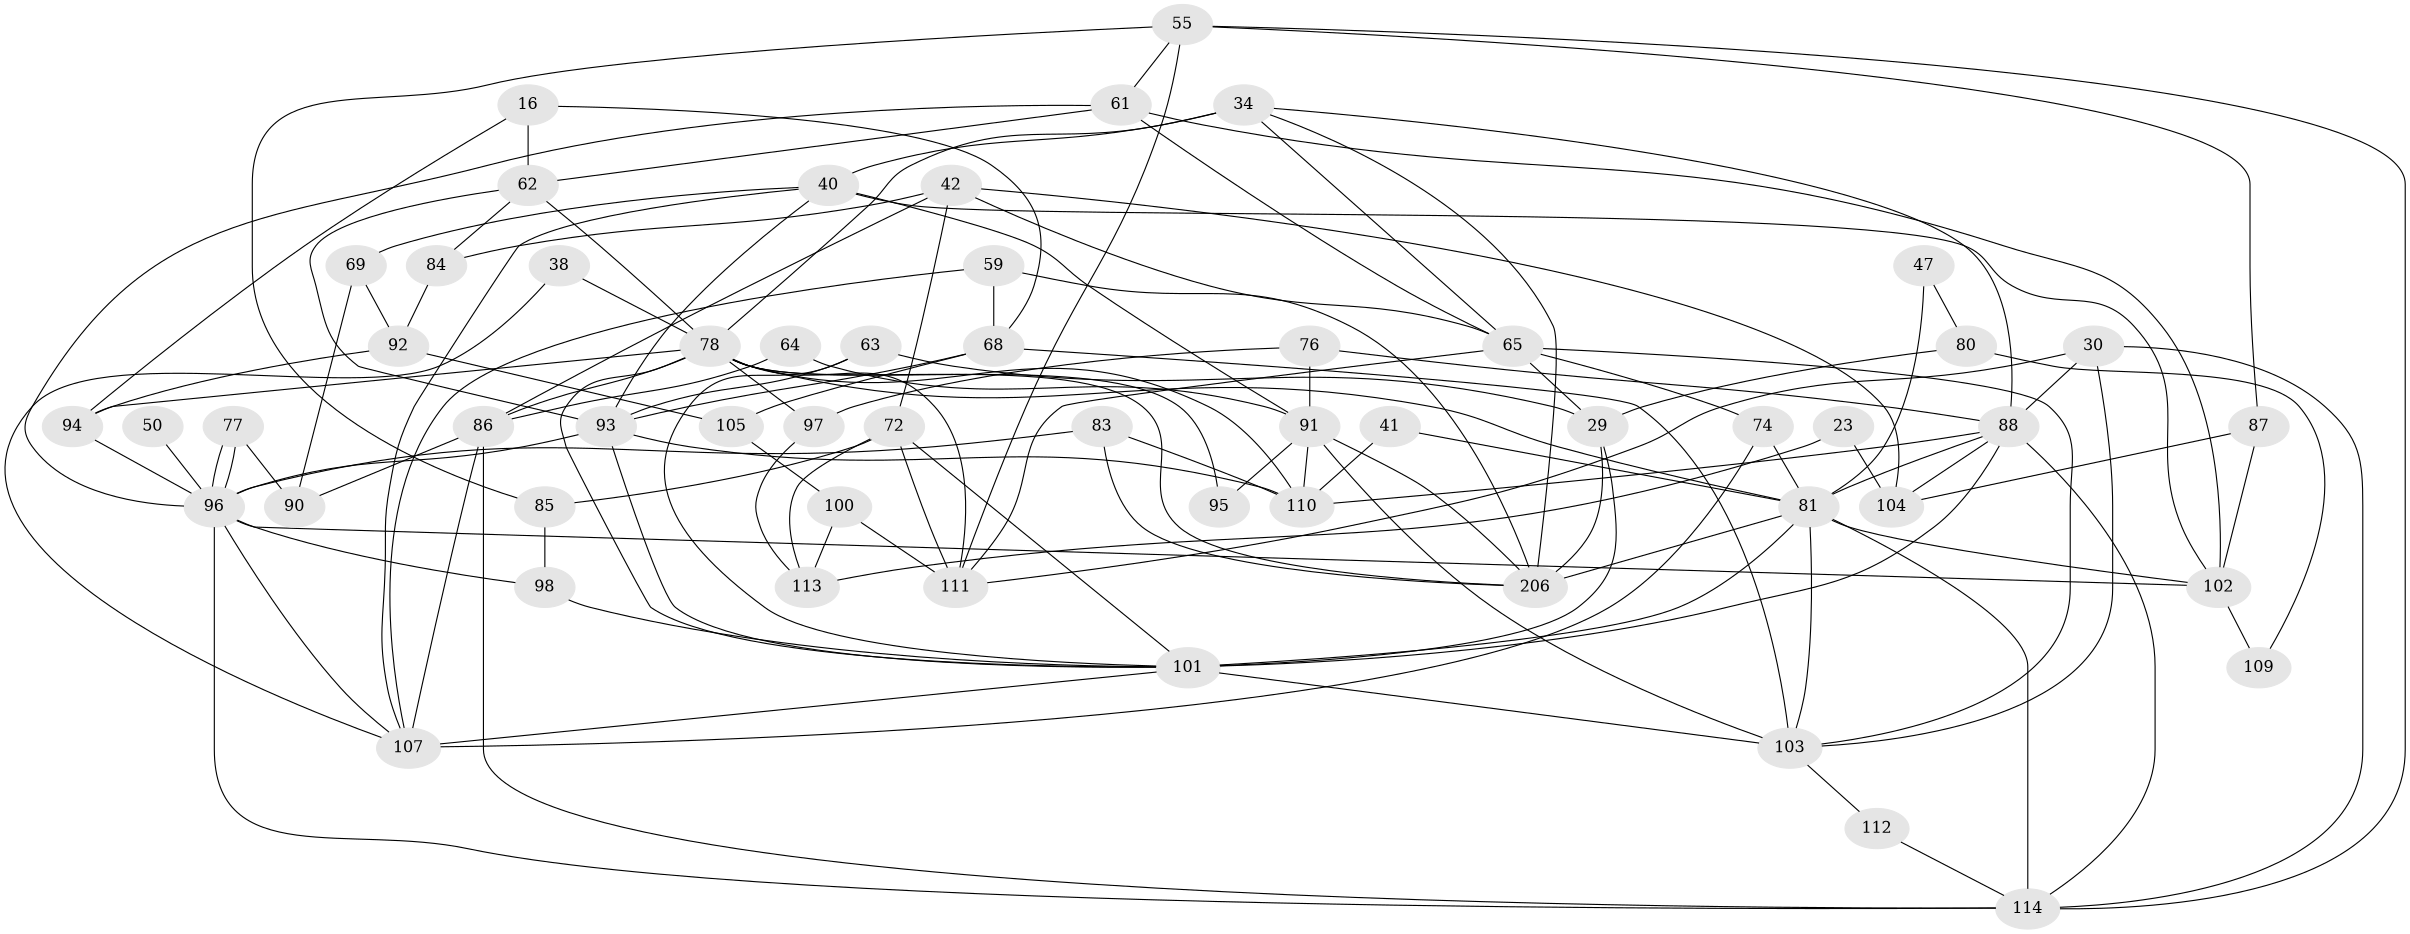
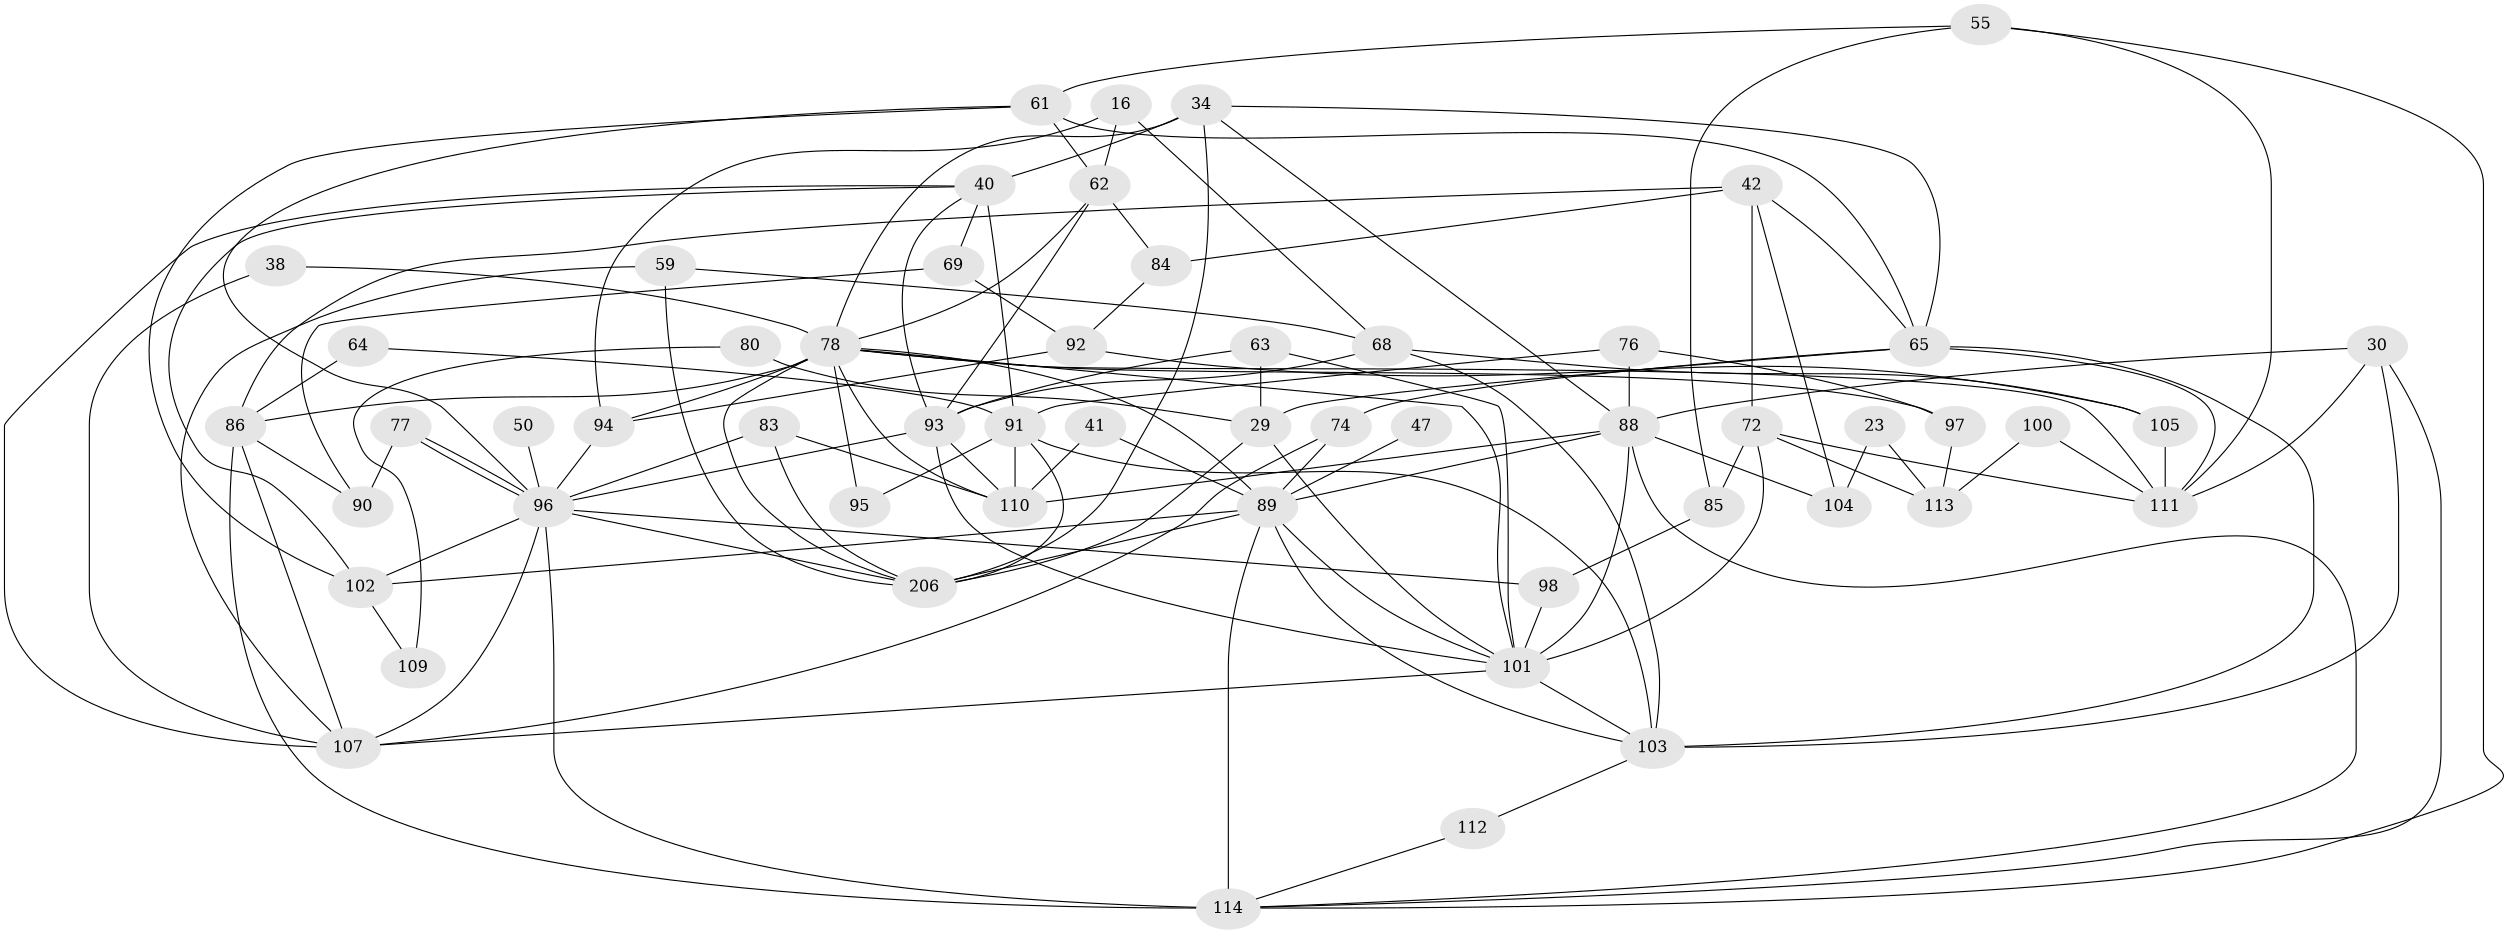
edge "47" -- "80": removed
node "87": removed
edge "105" -- "100": now "105" -- "111"
node "81": label "81" -> "89"
edge "96" -- "206": added
